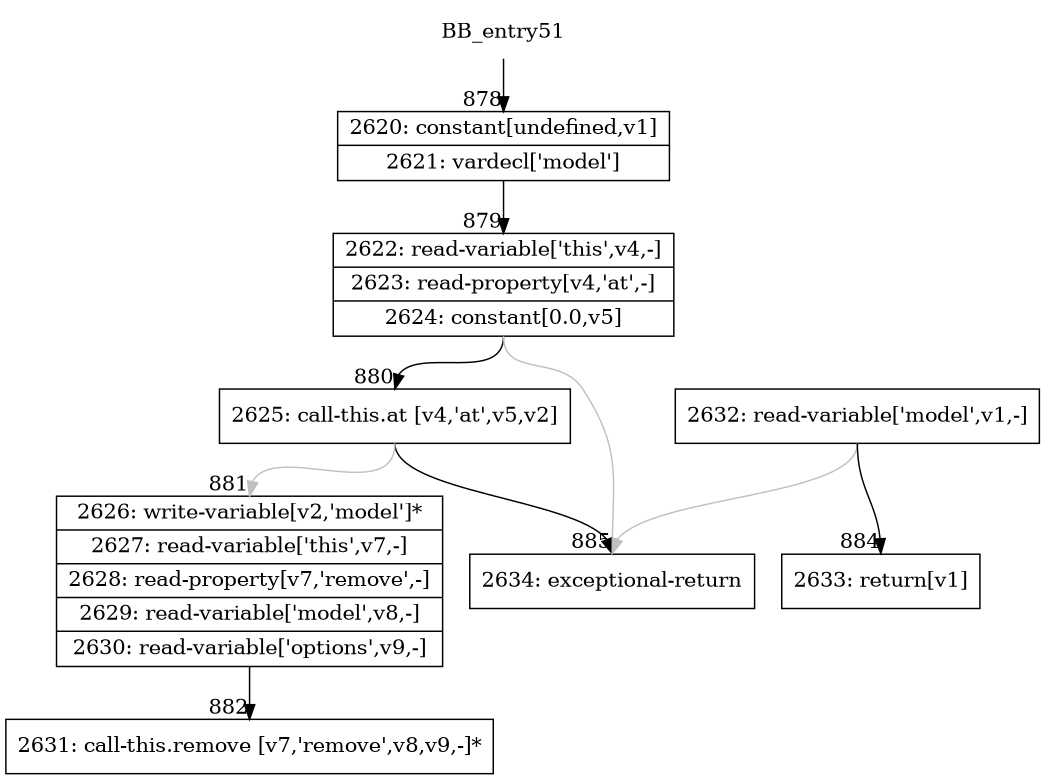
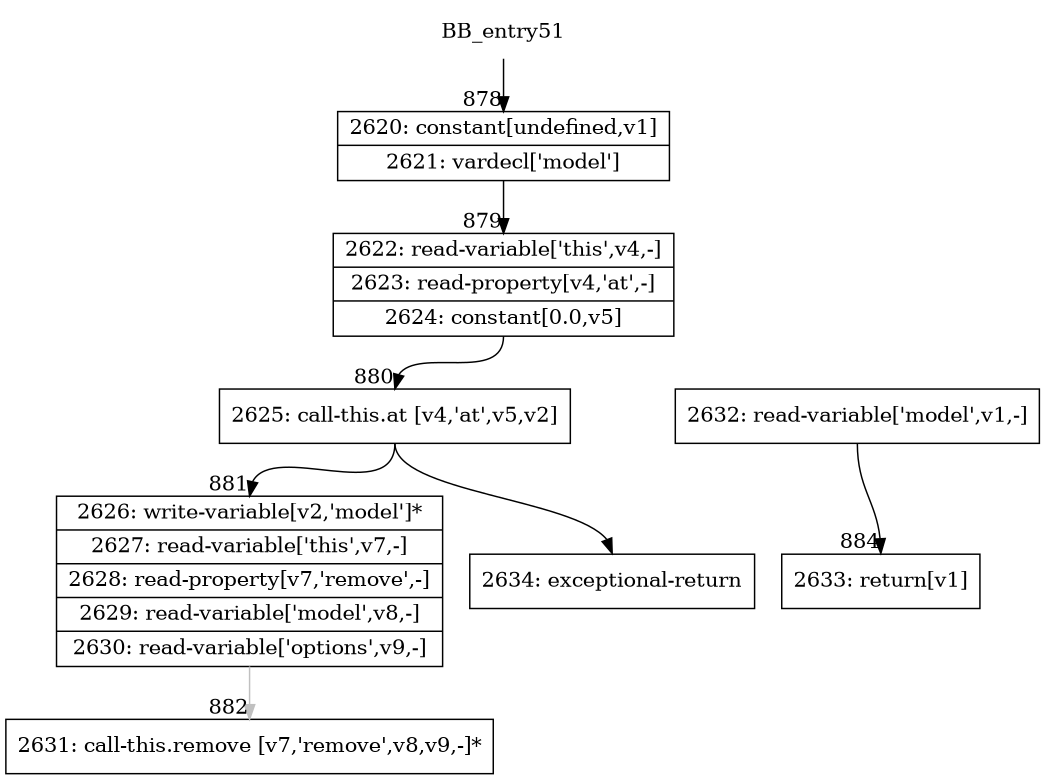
edge "2622: read-variable['this',v4,-]" -> "2634: exceptional-return": removed
edge "2625: call-this.at [v4,'at',v5,v2]" -> "2626: write-variable[v2,'model']*": color gray -> black
edge "2632: read-variable['model',v1,-]" -> "2634: exceptional-return": removed
edge "2626: write-variable[v2,'model']*" -> "2631: call-this.remove [v7,'remove',v8,v9,-]*": color black -> gray
